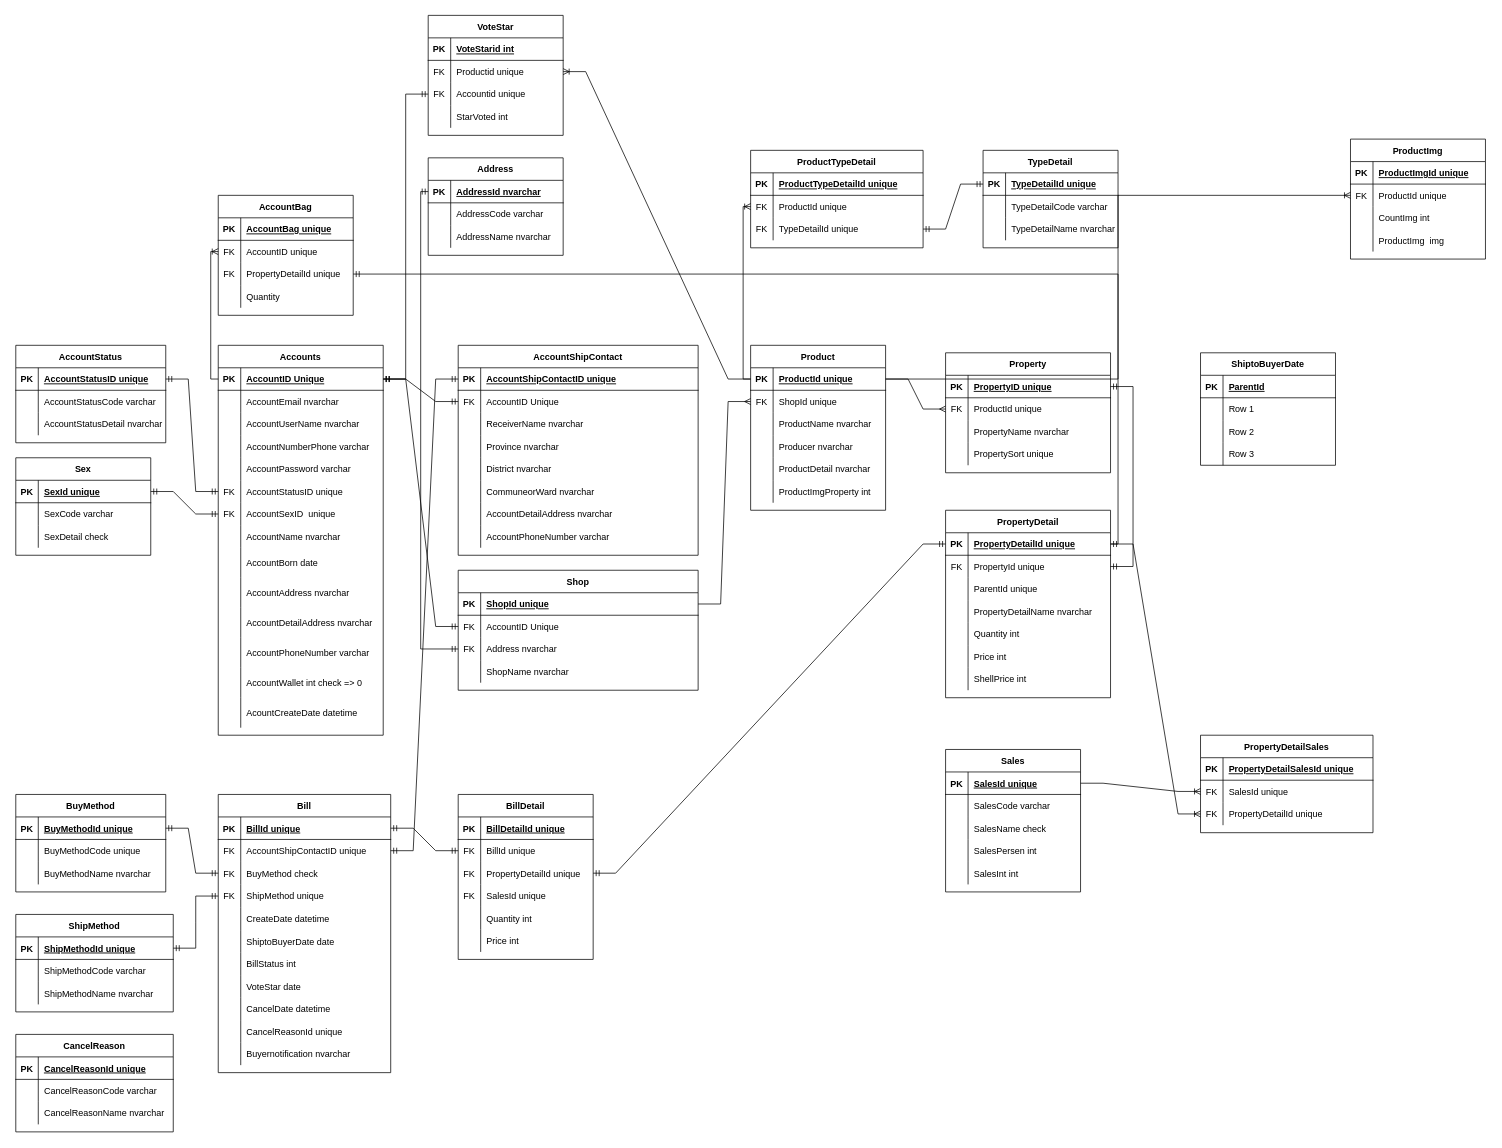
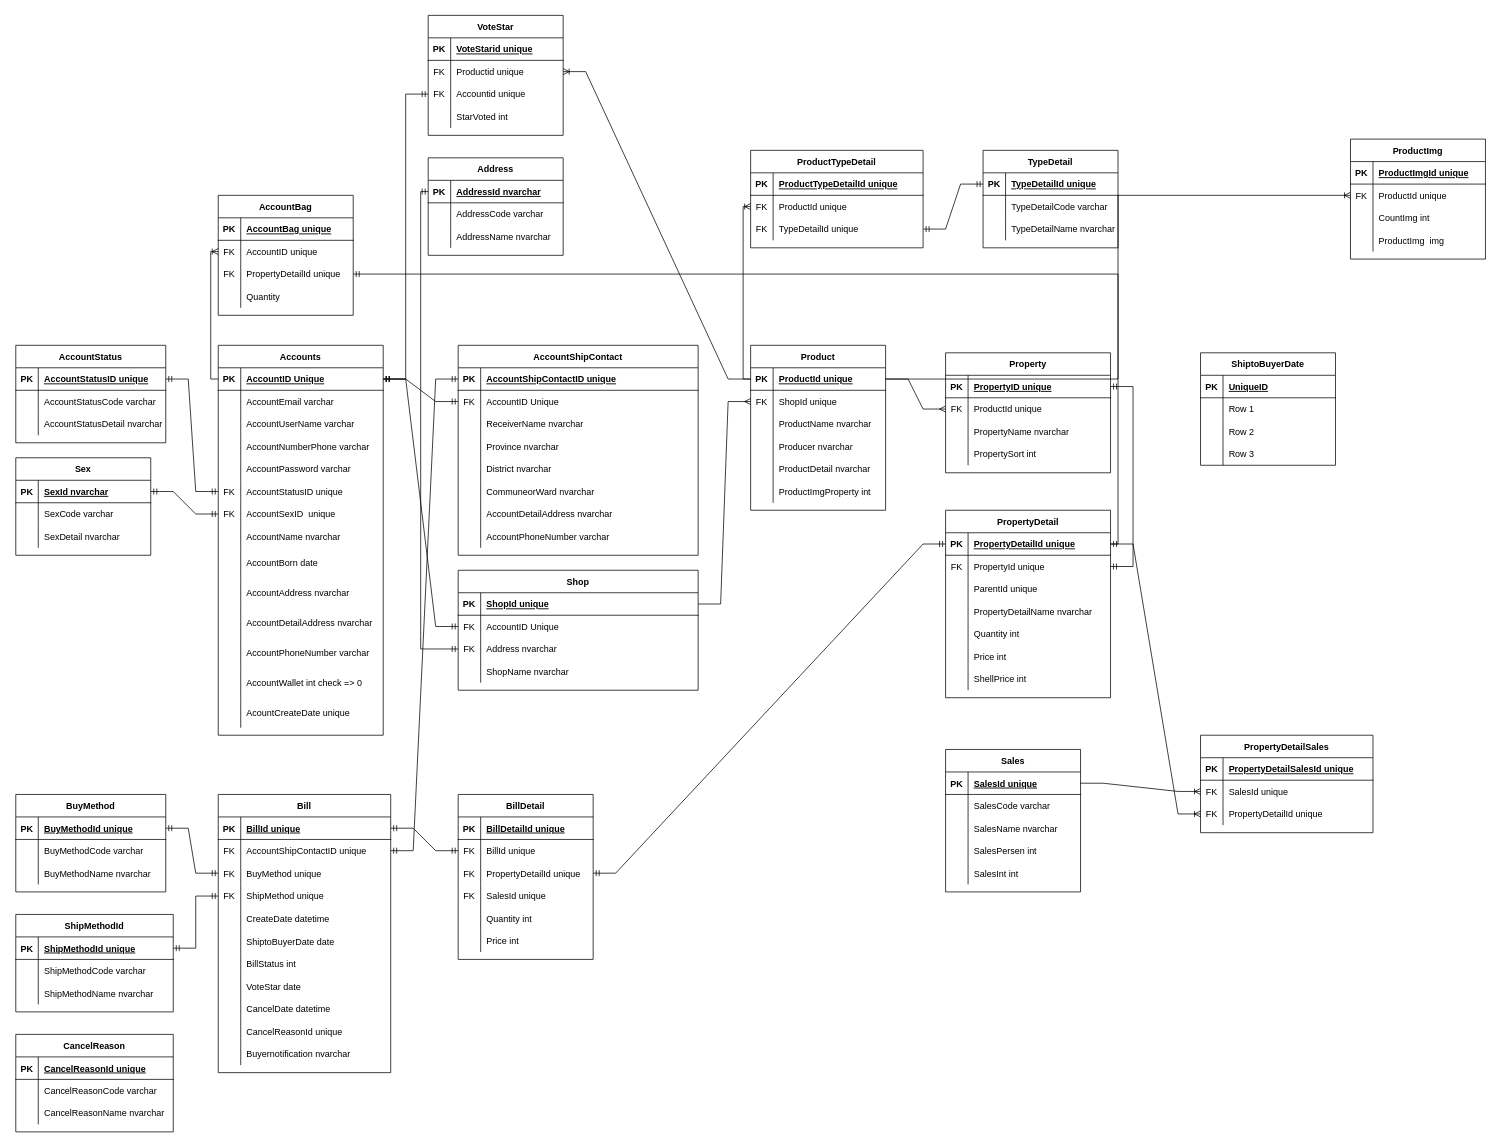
node "VoteStarid int": label "VoteStarid int" -> "VoteStarid unique"
node "ParentId": label "ParentId" -> "UniqueID"
node "AccountEmail nvarchar": label "AccountEmail nvarchar" -> "AccountEmail varchar"
node "AccountUserName nvarchar": label "AccountUserName nvarchar" -> "AccountUserName varchar"
node "PropertySort unique": label "PropertySort unique" -> "PropertySort int"
node "SexId unique": label "SexId unique" -> "SexId nvarchar"
node "SexDetail check": label "SexDetail check" -> "SexDetail nvarchar"
node "AcountCreateDate datetime": label "AcountCreateDate datetime" -> "AcountCreateDate unique"
node "SalesName check": label "SalesName check" -> "SalesName nvarchar"
node "BuyMethodCode unique": label "BuyMethodCode unique" -> "BuyMethodCode varchar"
node "BuyMethod check": label "BuyMethod check" -> "BuyMethod unique"
node "ShipMethod": label "ShipMethod" -> "ShipMethodId"
